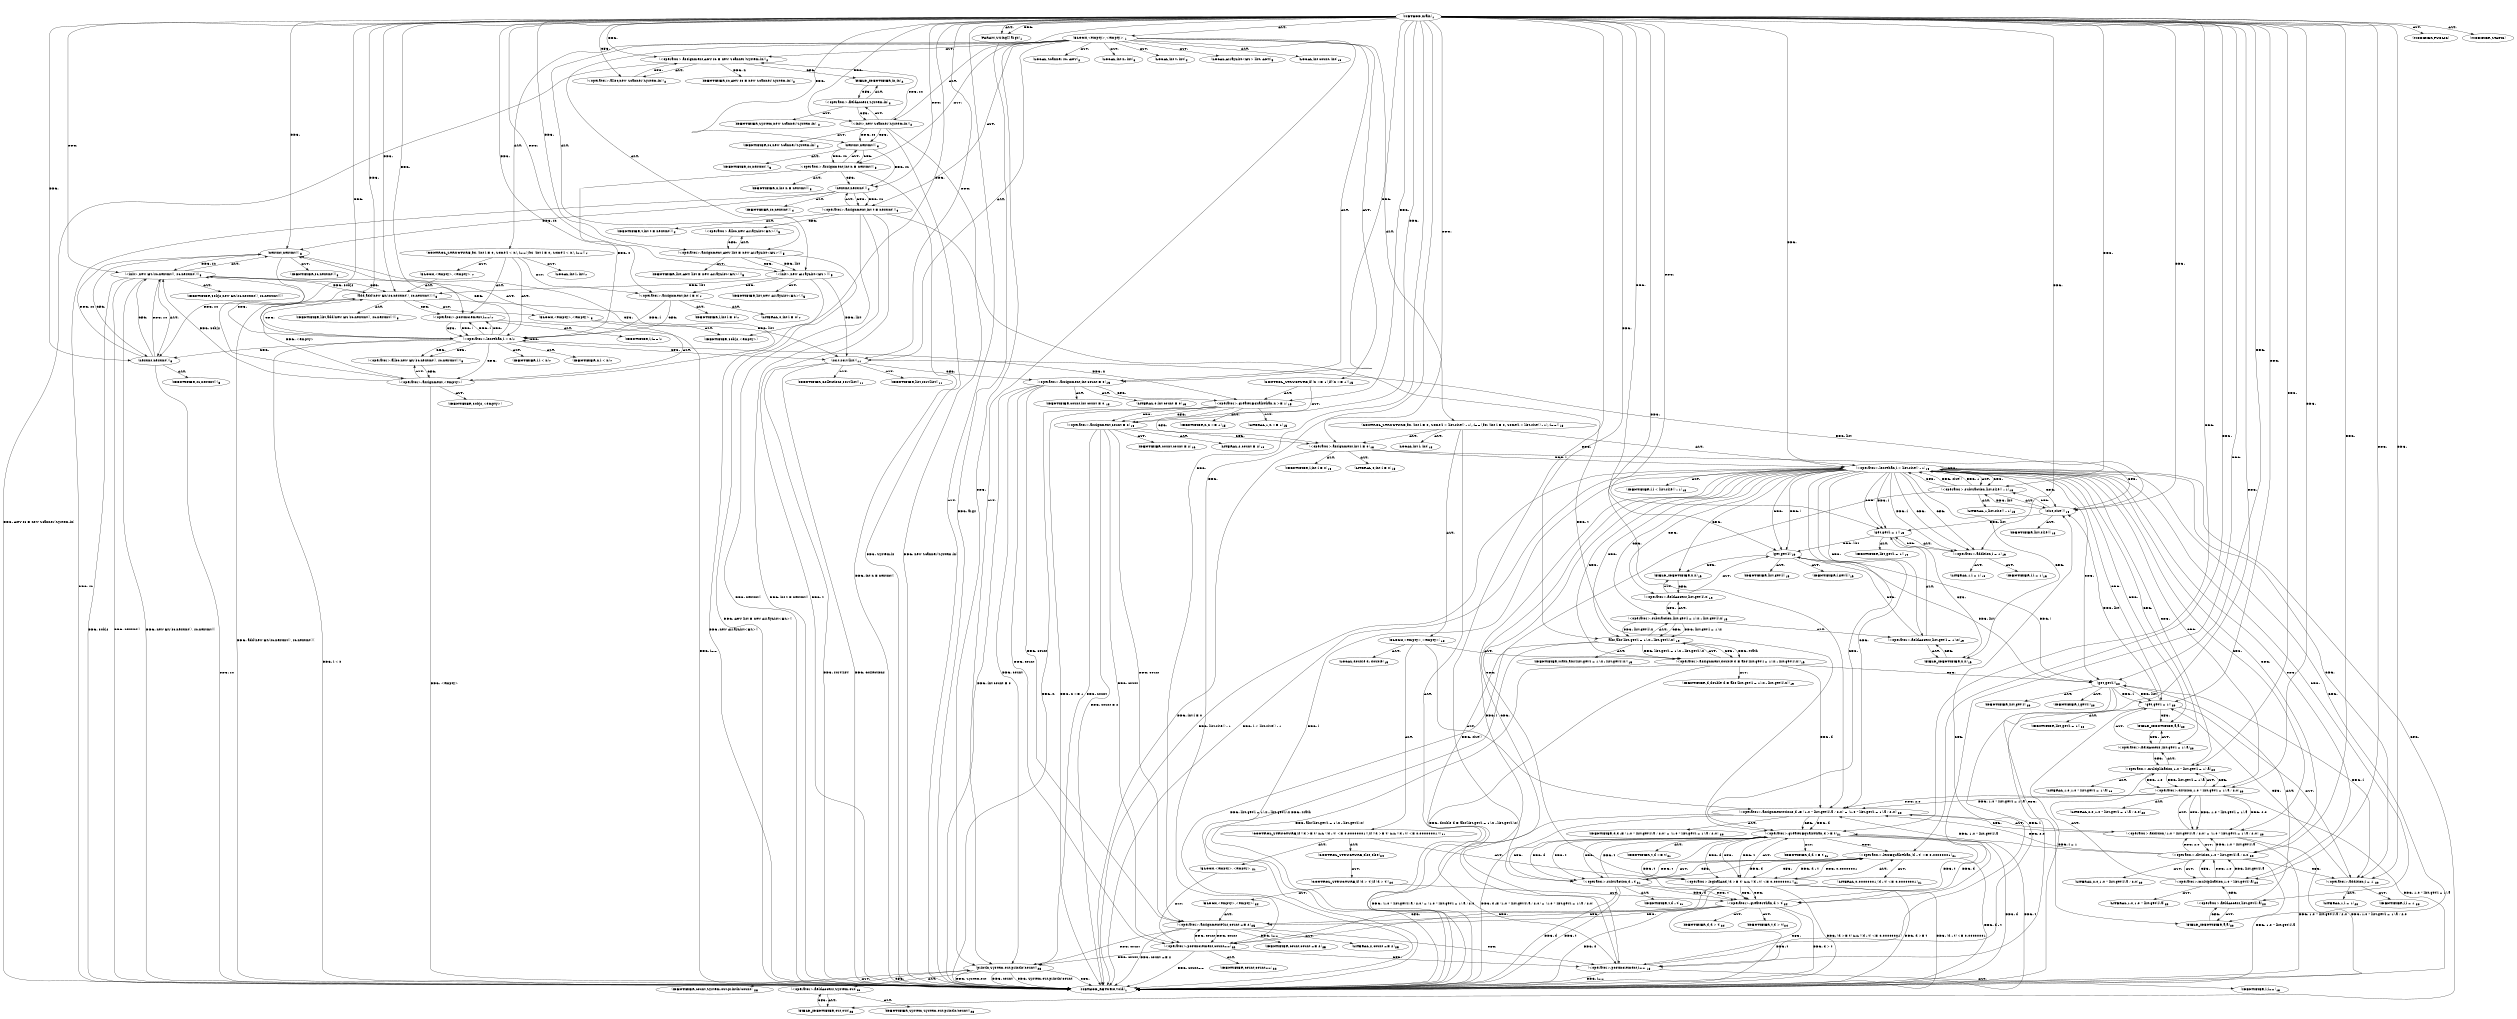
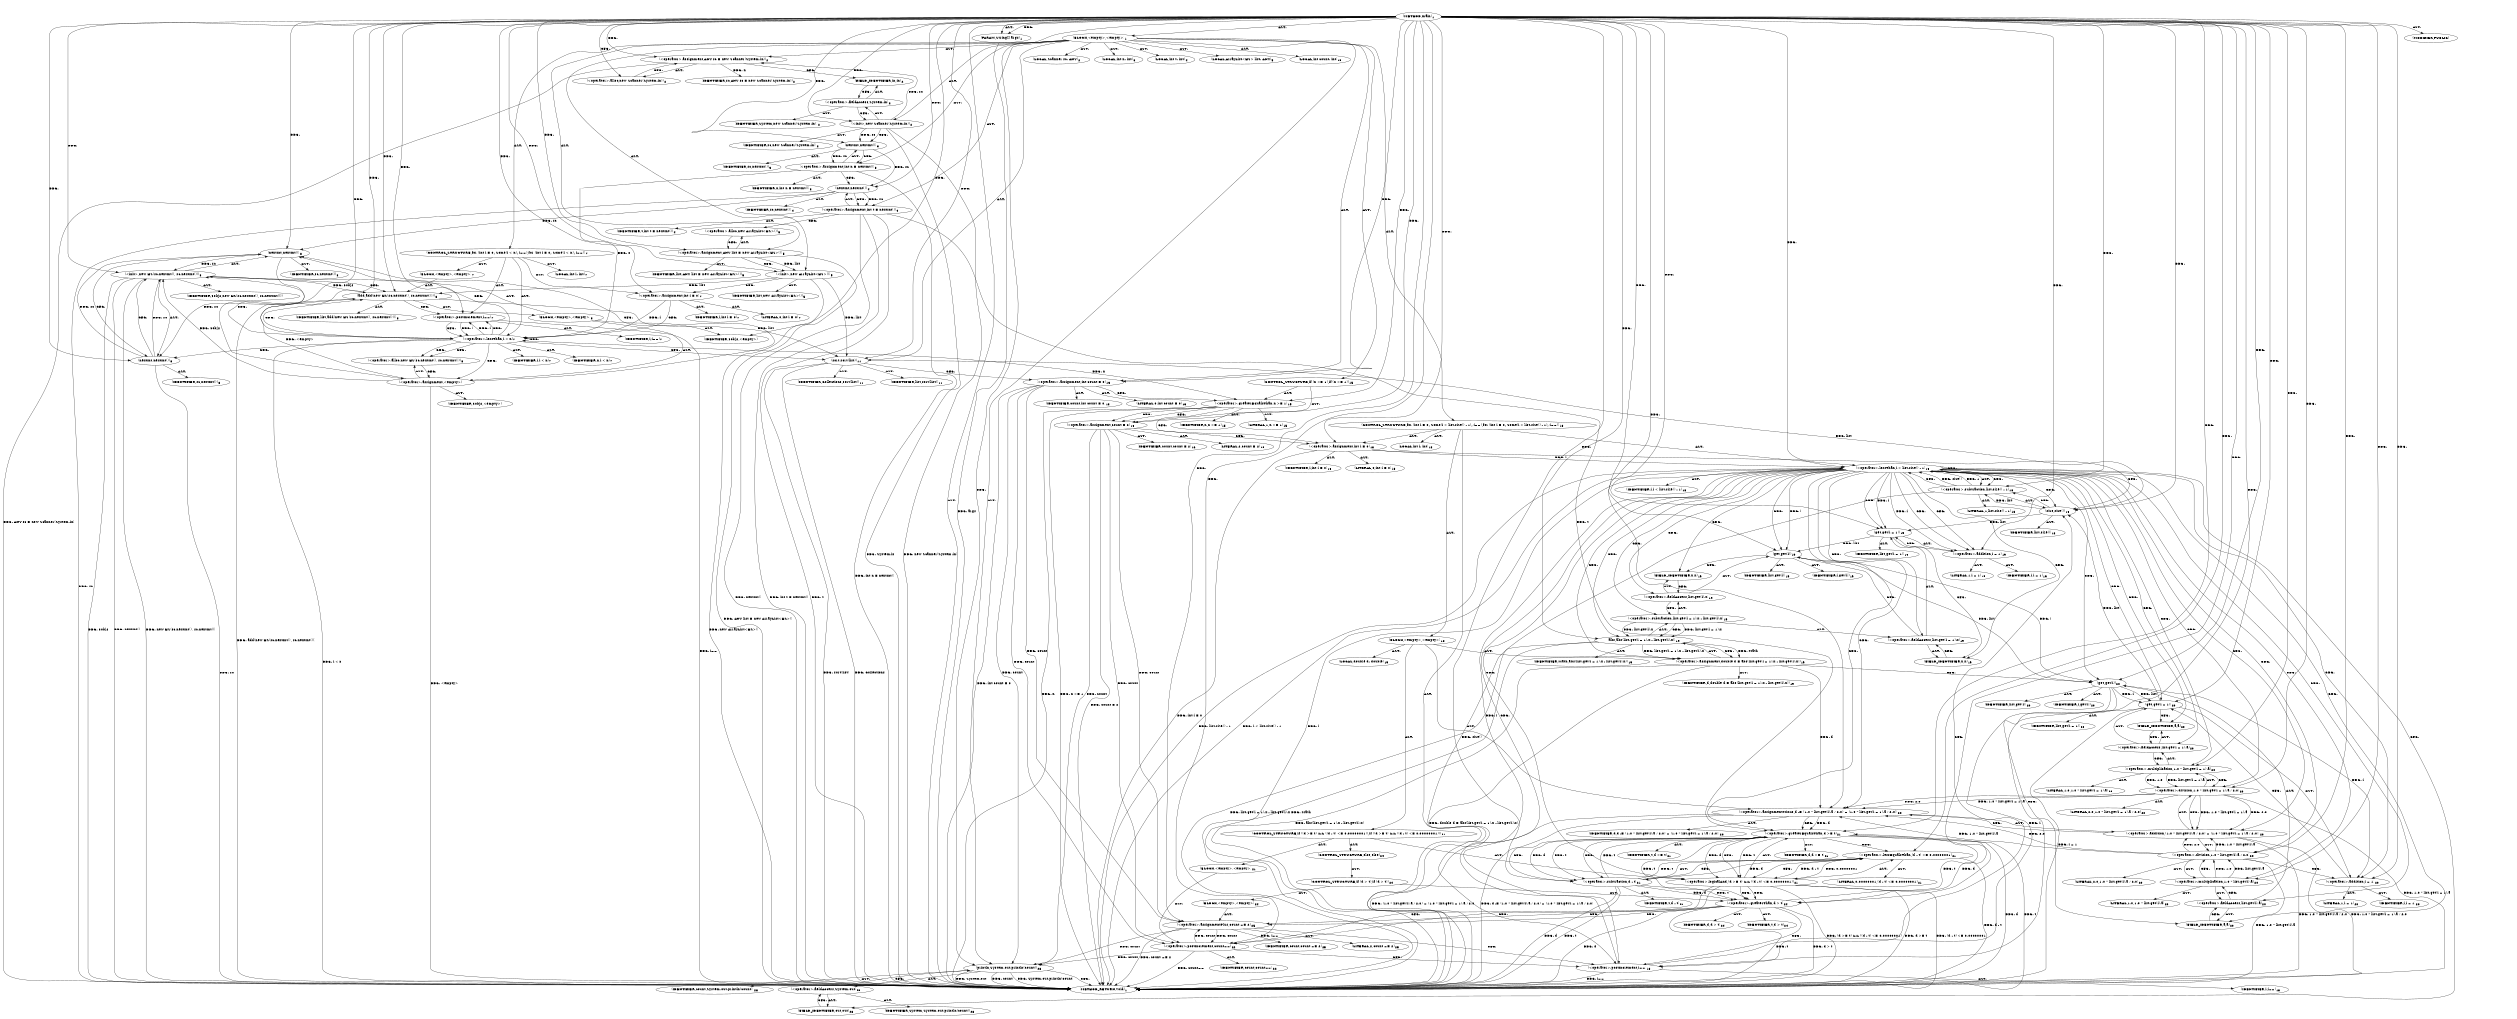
node "(MODIFIER,STATIC)": removed
edge "(<operator>.multiplication,1.0 * list.get(i).a)" -> "(<operator>.multiplication,1.0 * list.get(i + 1).a)": now "(<operator>.multiplication,1.0 * list.get(i).a)" -> "(<operator>.fieldAccess,list.get(i).a)"
